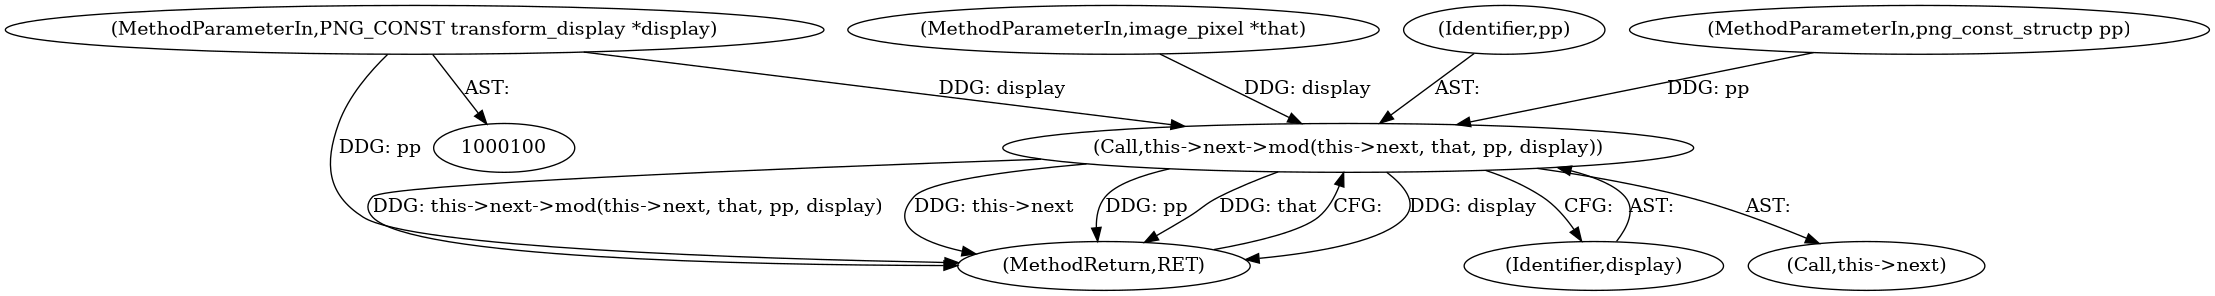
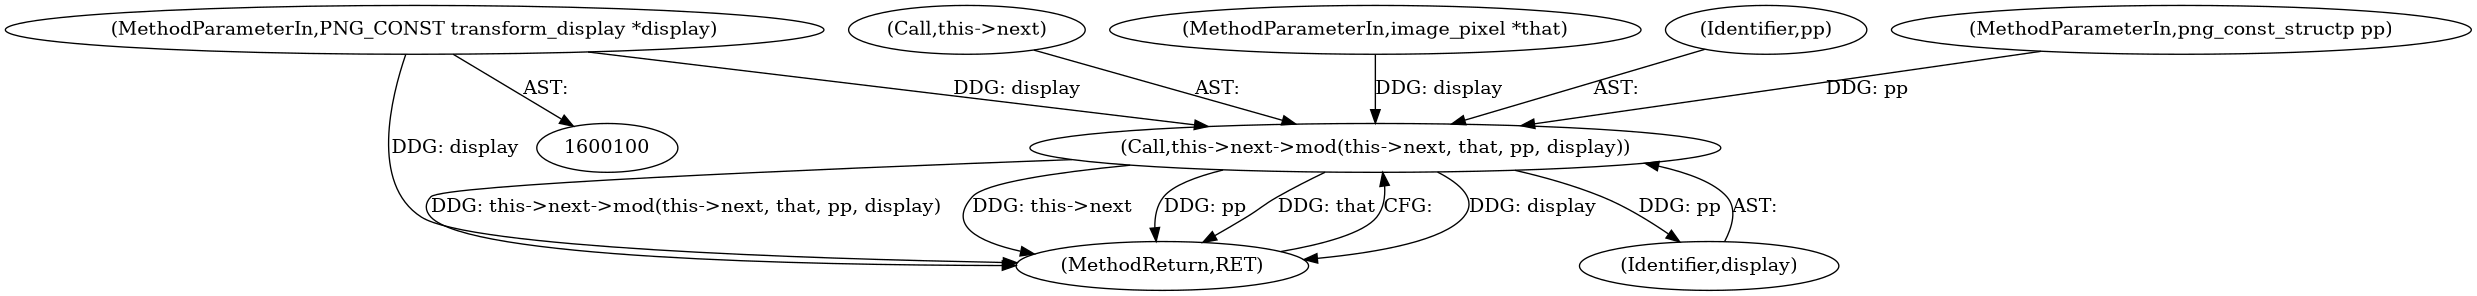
edge "(MethodParameterIn,PNG_CONST transform_display *display)" -> "(MethodReturn,RET)": label "DDG: pp" -> "DDG: display"
node "1000100": label "1000100" -> "1600100"
edge "(Call,this->next->mod(this->next, that, pp, display))" -> "(Call,this->next)": reversed
edge "(Call,this->next->mod(this->next, that, pp, display))" -> "(Identifier,display)": label "CFG: " -> "DDG: pp"
